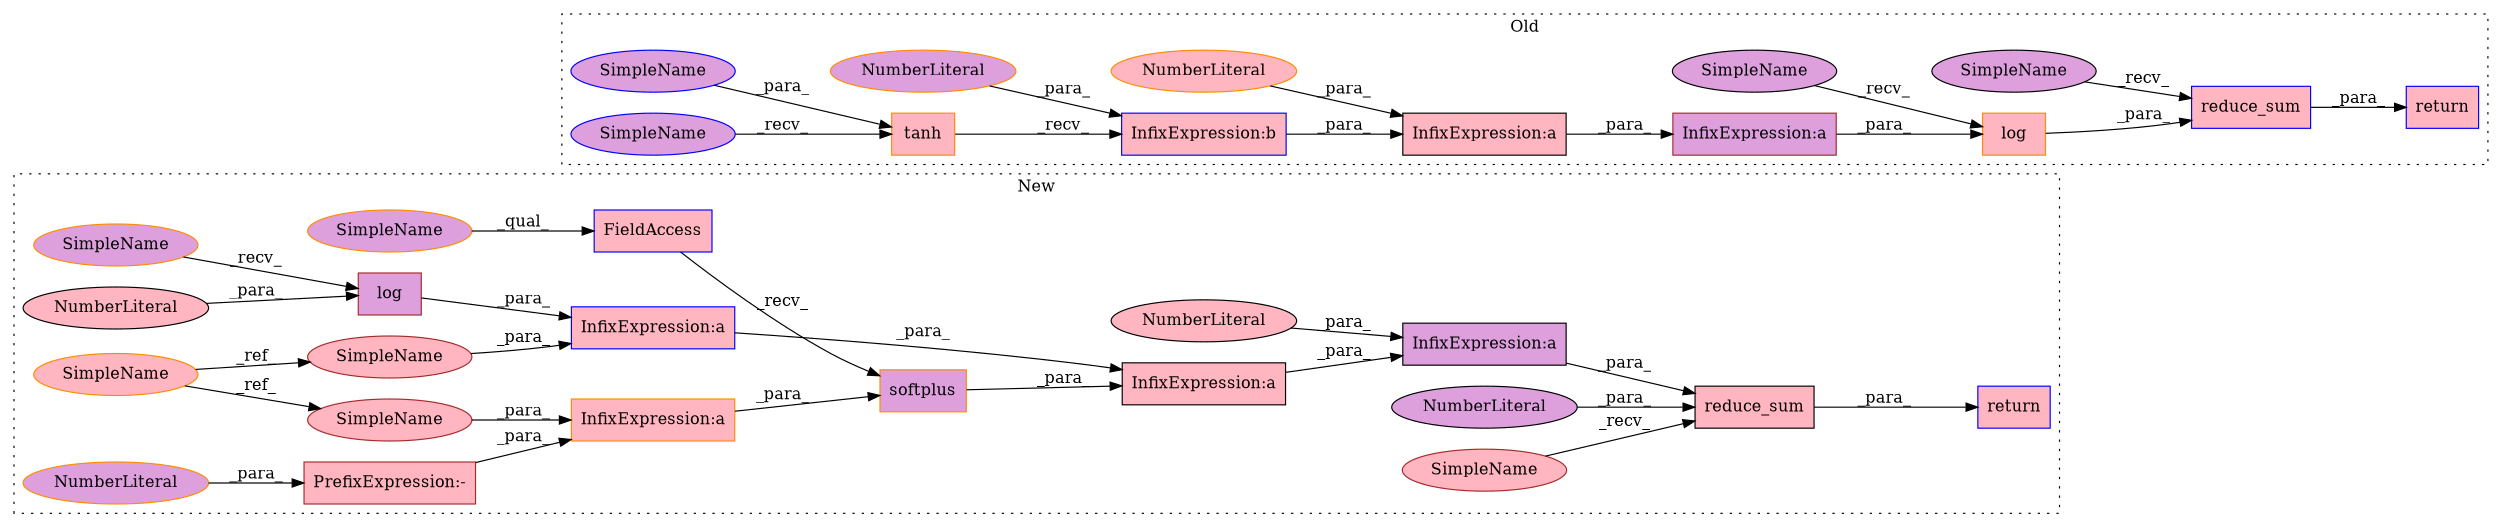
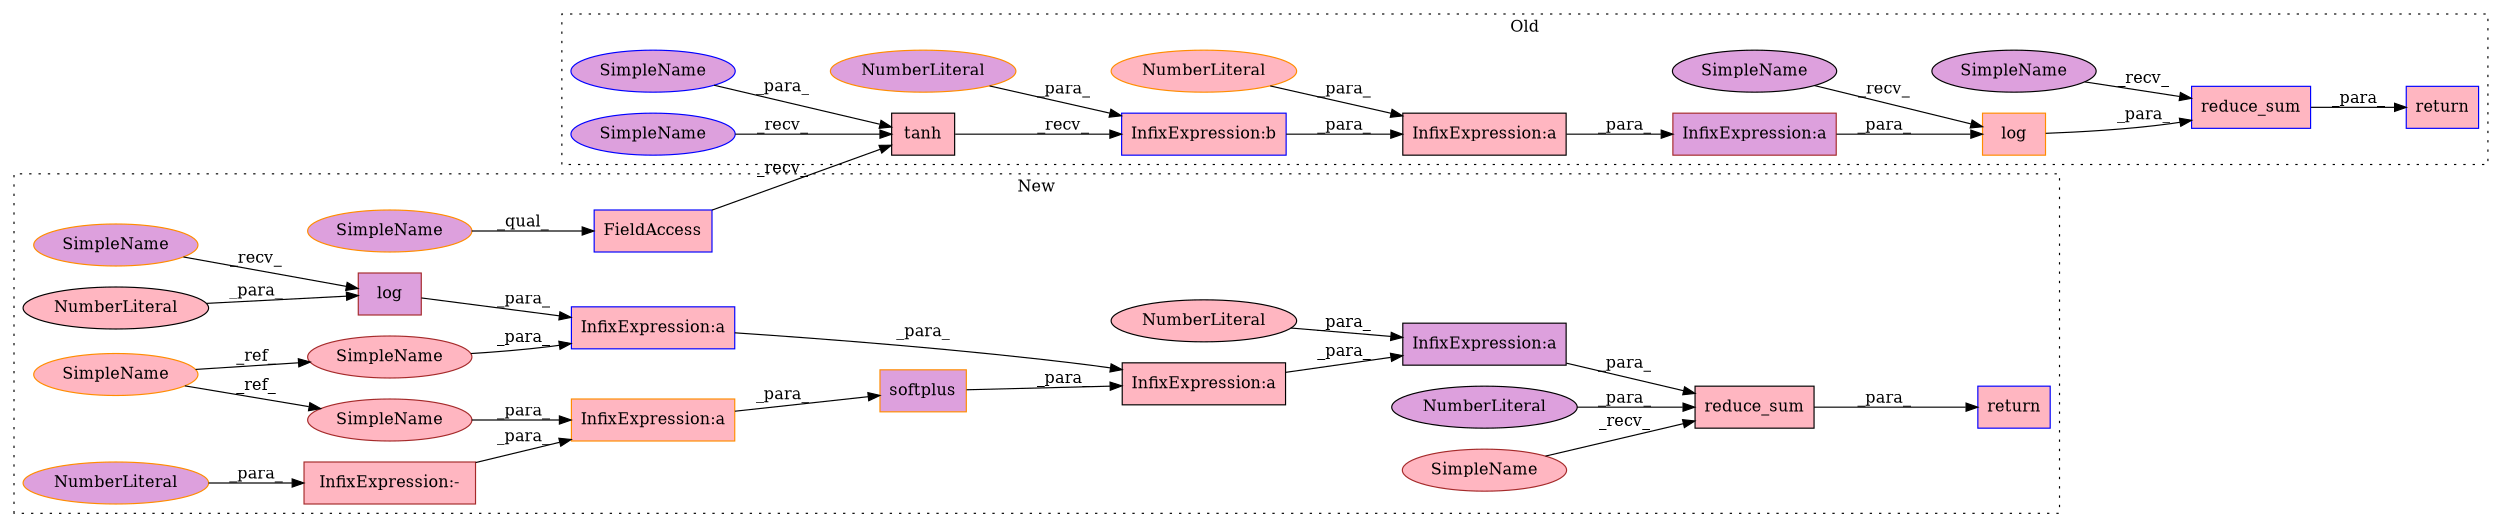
node "tanh": color darkorange -> black
edge "FieldAccess" -> "softplus": now "FieldAccess" -> "tanh"
node "PrefixExpression:-": label "PrefixExpression:-" -> "InfixExpression:-"
